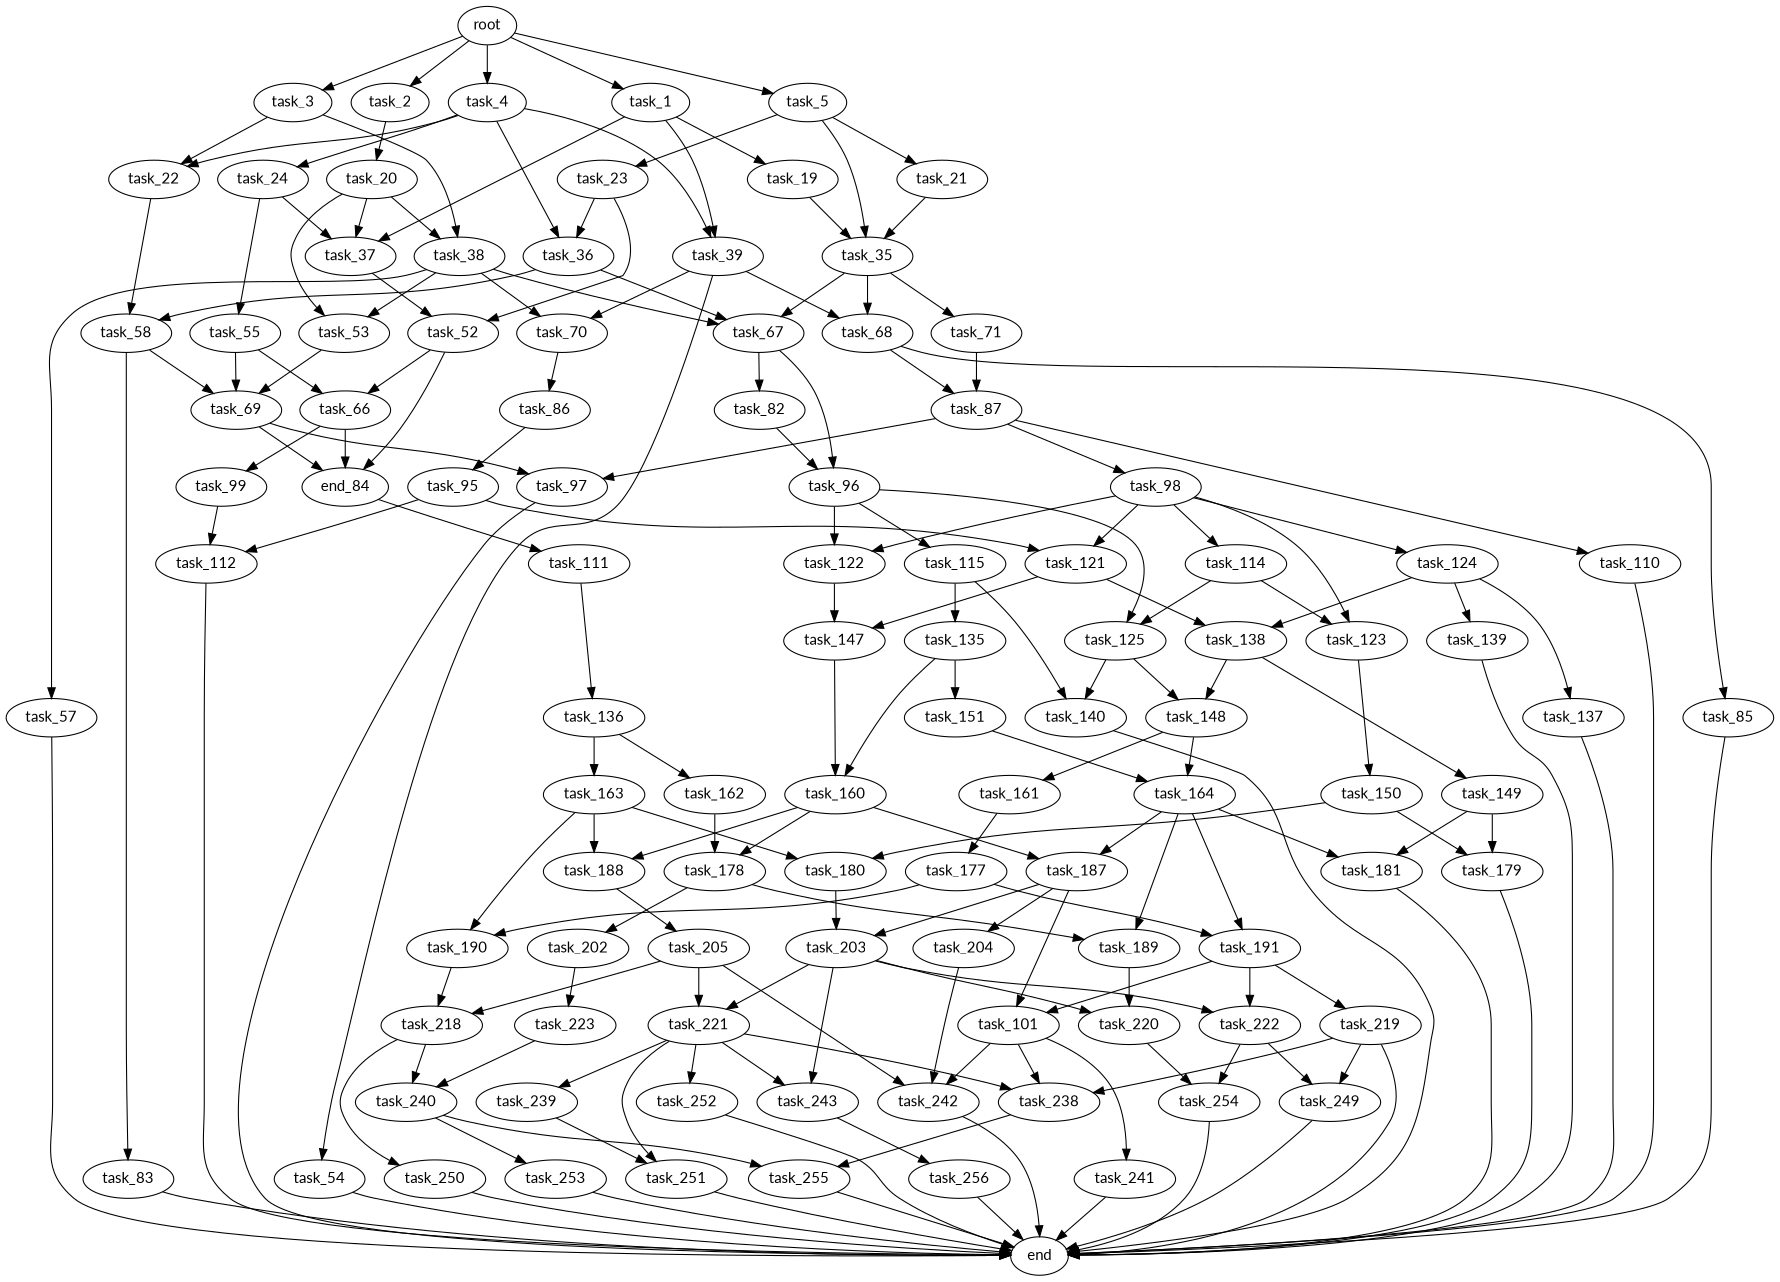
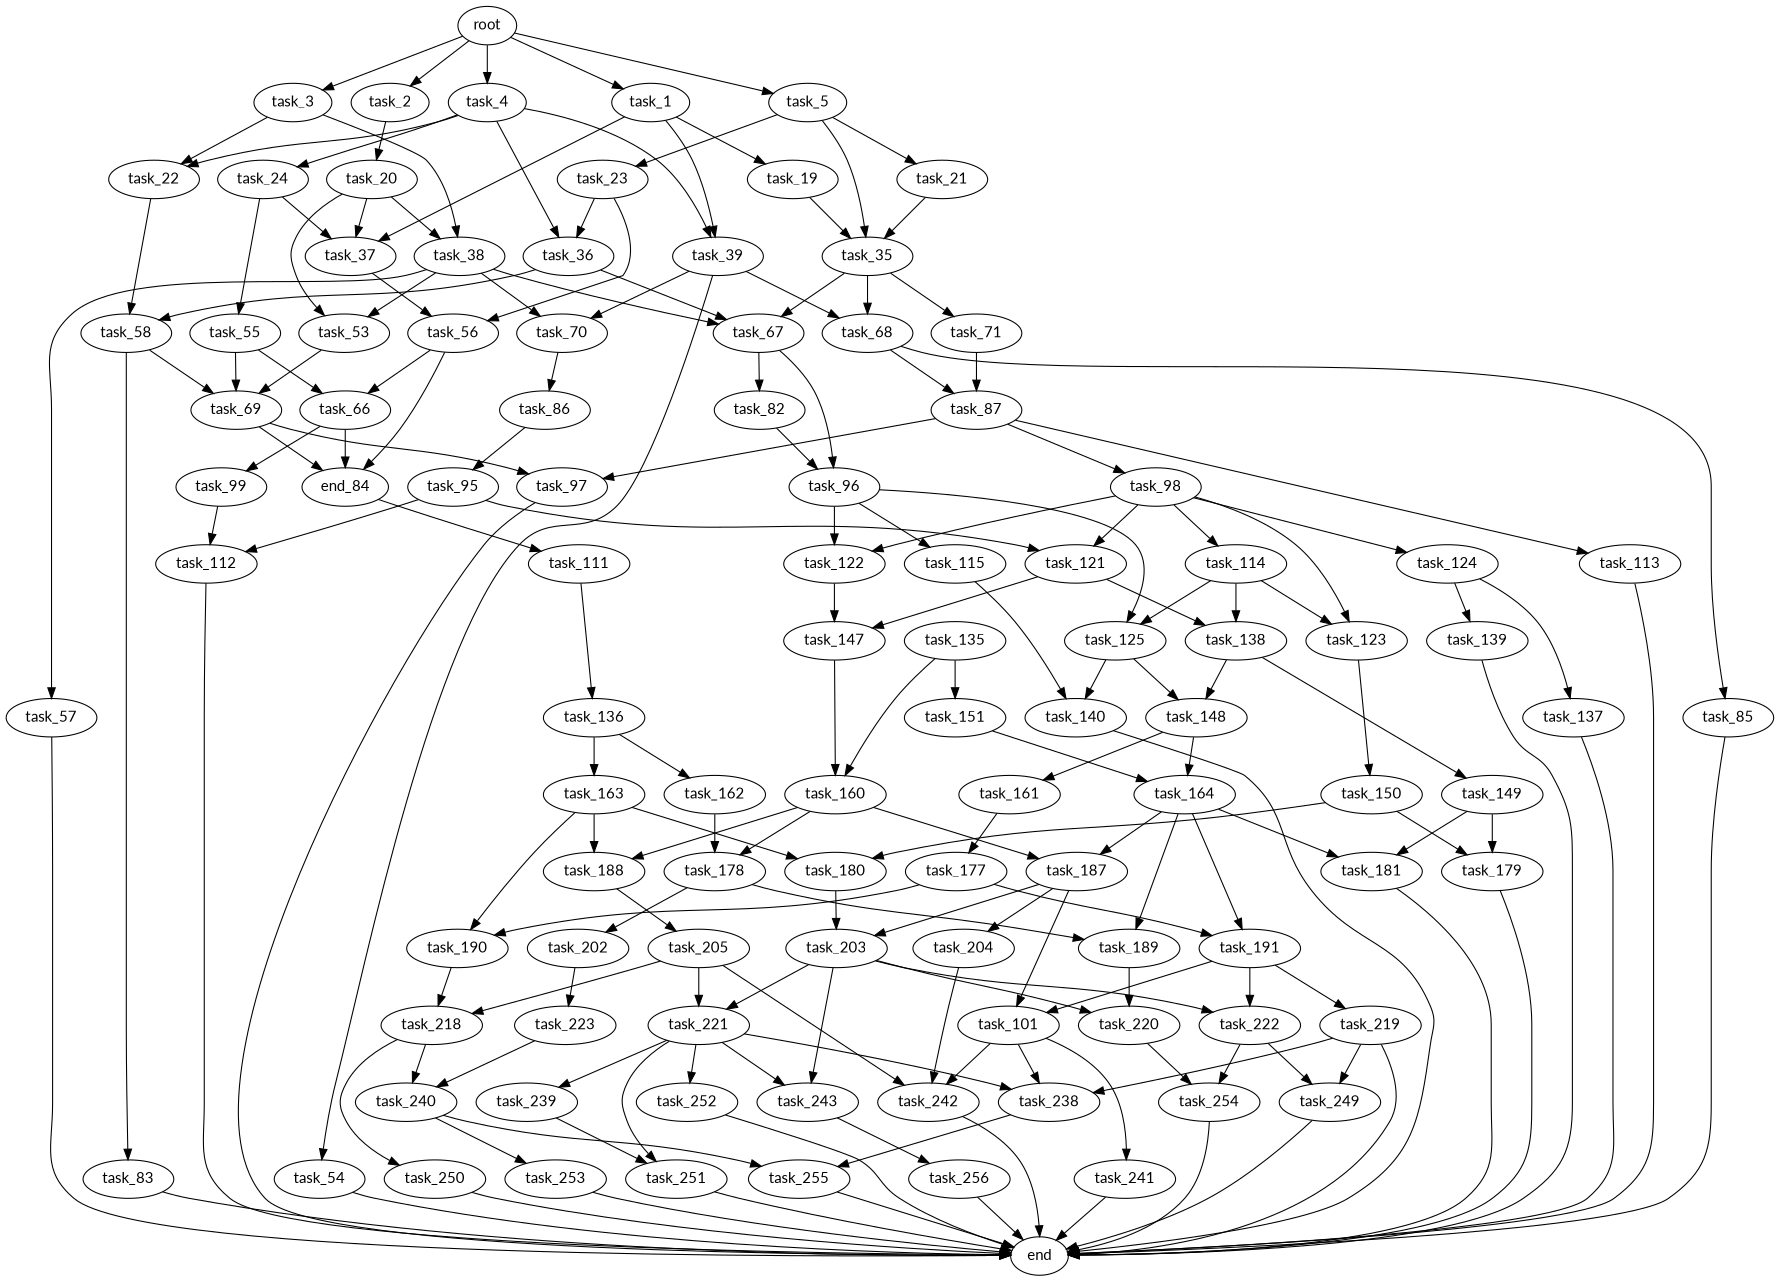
node "task_52": label "task_52" -> "task_56"
node "task_110": label "task_110" -> "task_113"
edge "task_115" -> "task_135": removed
edge "task_124" -> "task_138": now "task_114" -> "task_138"
